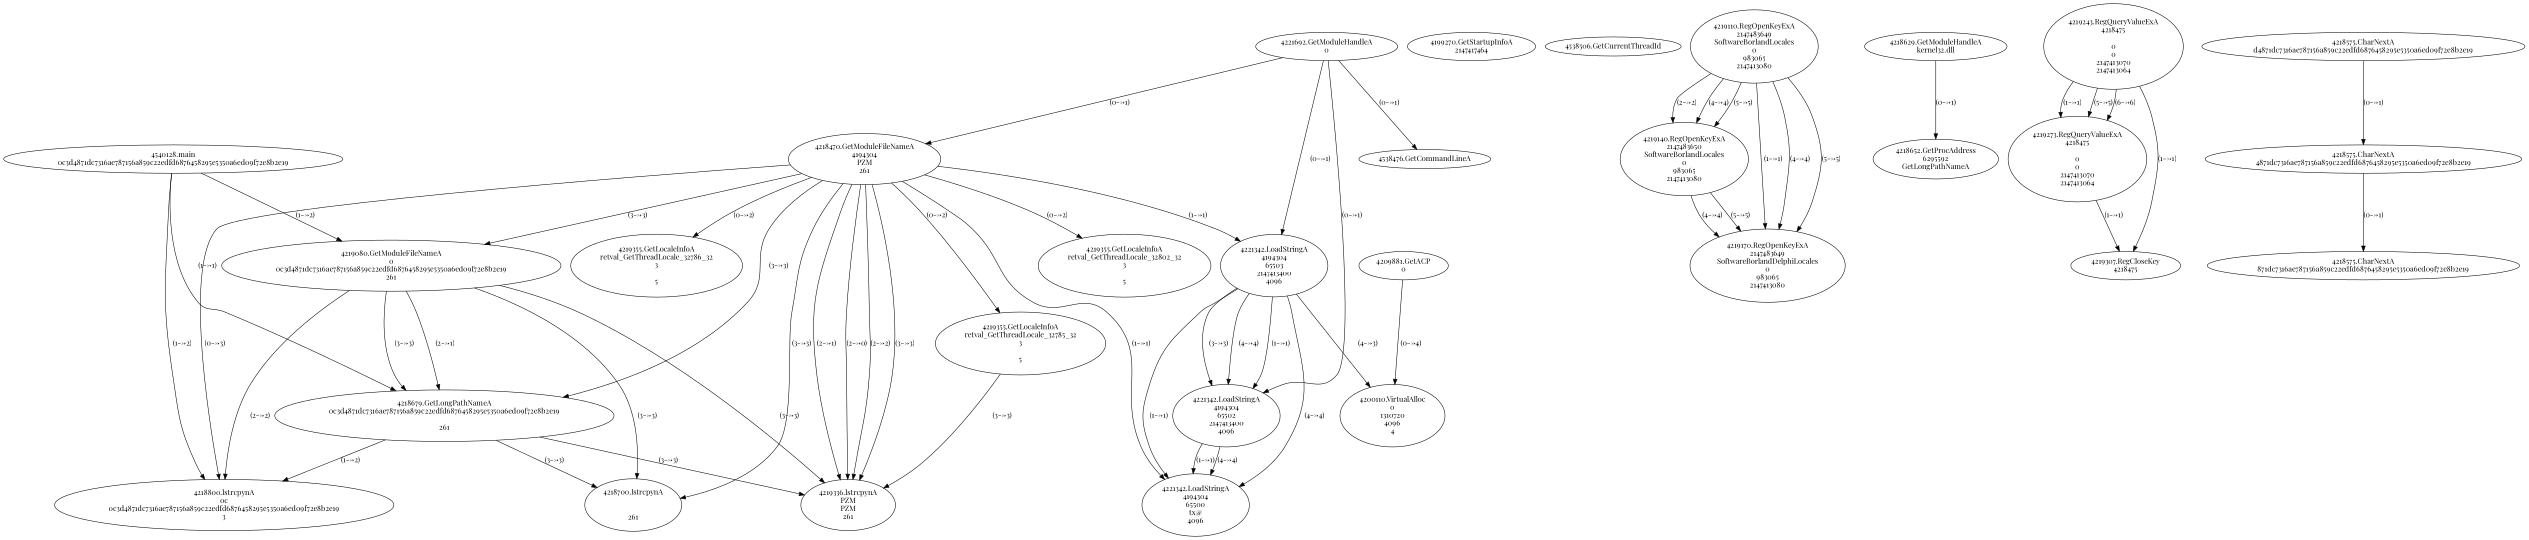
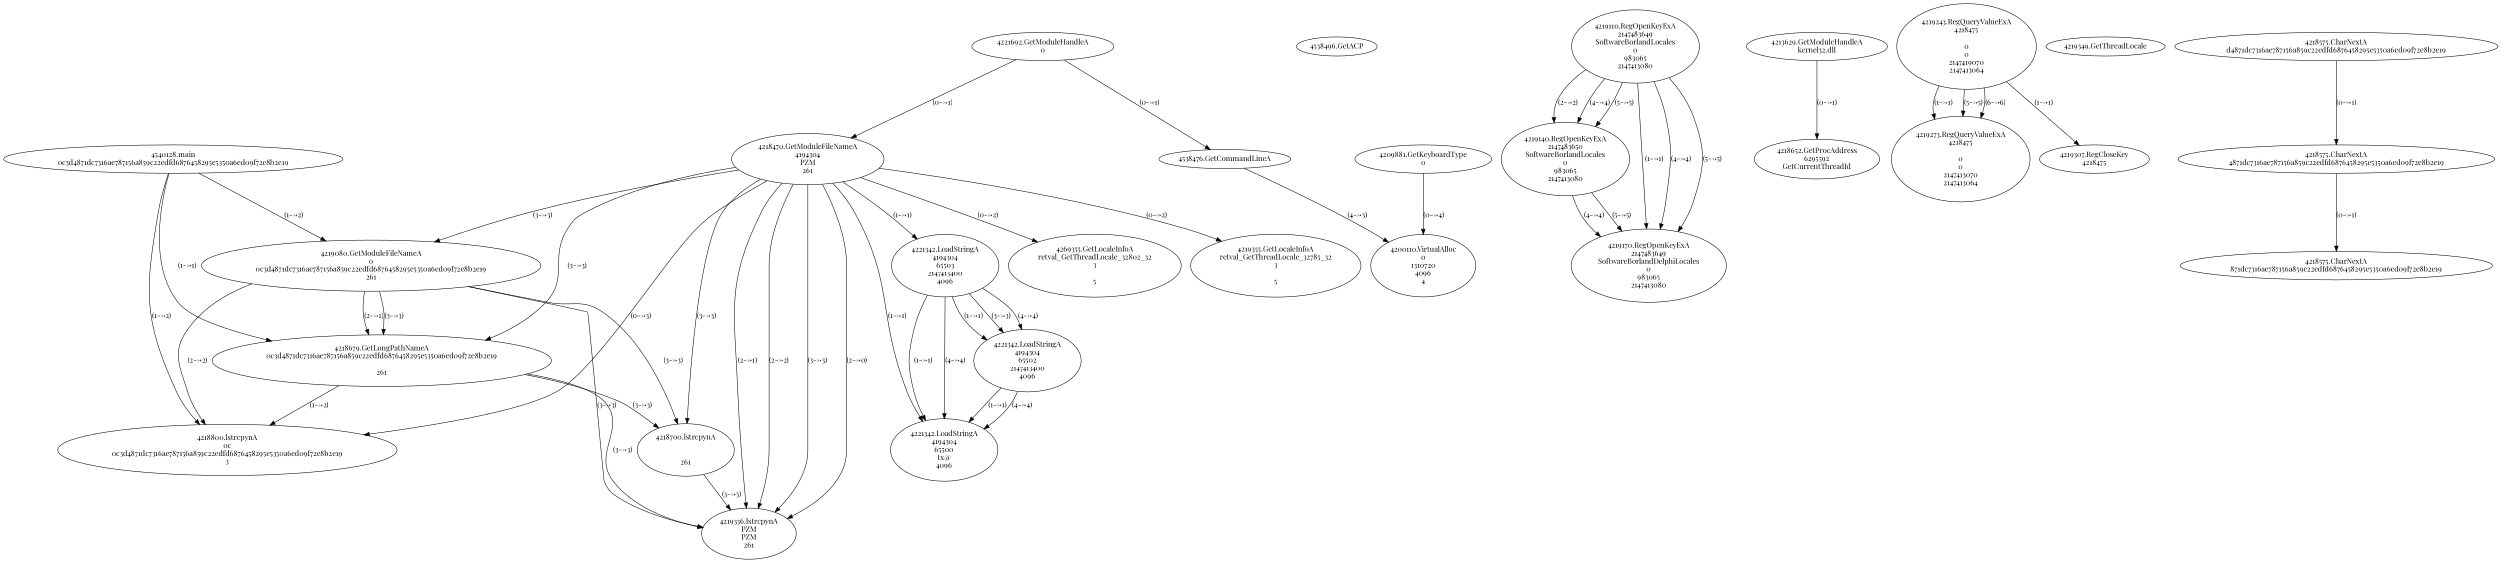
node "4199270.GetStartupInfoA 2147417464": removed
node "4538506.GetCurrentThreadId": removed
node "4218629.GetModuleHandleA kernel32.dll": label "4218629.GetModuleHandleA kernel32.dll" -> "4213629.GetModuleHandleA kernel32.dll"
node "4219243.RegQueryValueExA 4218475 0 0 2147413070 2147413064": label "4219243.RegQueryValueExA 4218475 0 0 2147413070 2147413064" -> "4219243.RegQueryValueExA 4218475 0 0 2147419070 2147413064"
node "4538496.GetACP": added
node "4219349.GetThreadLocale": added
edge "4221692.GetModuleHandleA 0" -> "4221342.LoadStringA 4194304 65503 2147413400 4096": removed, label "(0-->1)"
node "4218652.GetProcAddress 6295592 GetLongPathNameA": label "4218652.GetProcAddress 6295592 GetLongPathNameA" -> "4218652.GetProcAddress 6295592 GetCurrentThreadId"
edge "4219273.RegQueryValueExA 4218475 0 0 2147413070 2147413064" -> "4219307.RegCloseKey 4218475": removed, label "(1-->1)"
edge "4221692.GetModuleHandleA 0" -> "4221342.LoadStringA 4194304 65502 2147413400 4096": removed, label "(0-->1)"
node "4219355.GetLocaleInfoA retval_GetThreadLocale_32786_32 3 5": removed
node "4219355.GetLocaleInfoA retval_GetThreadLocale_32802_32 3 5": label "4219355.GetLocaleInfoA retval_GetThreadLocale_32802_32 3 5" -> "4269355.GetLocaleInfoA retval_GetThreadLocale_32802_32 3 5"
node "4209881.GetACP 0": label "4209881.GetACP 0" -> "4209881.GetKeyboardType 0"
edge "4221342.LoadStringA 4194304 65503 2147413400 4096" -> "4200110.VirtualAlloc 0 1310720 4096 4": now "4538476.GetCommandLineA" -> "4200110.VirtualAlloc 0 1310720 4096 4"
edge "4219355.GetLocaleInfoA retval_GetThreadLocale_32785_32 3 5" -> "4219336.lstrcpynA PZM PZM 261": now "4218700.lstrcpynA 261" -> "4219336.lstrcpynA PZM PZM 261"
